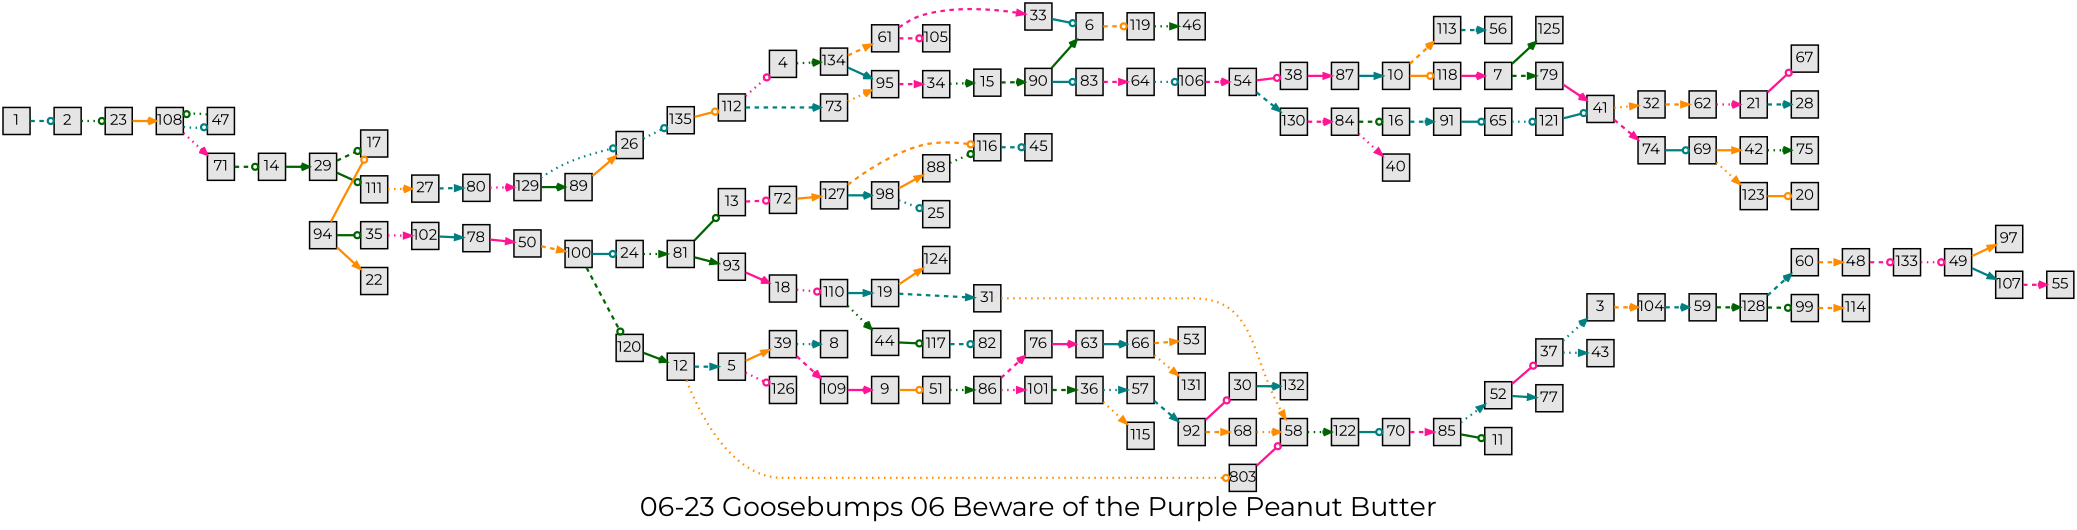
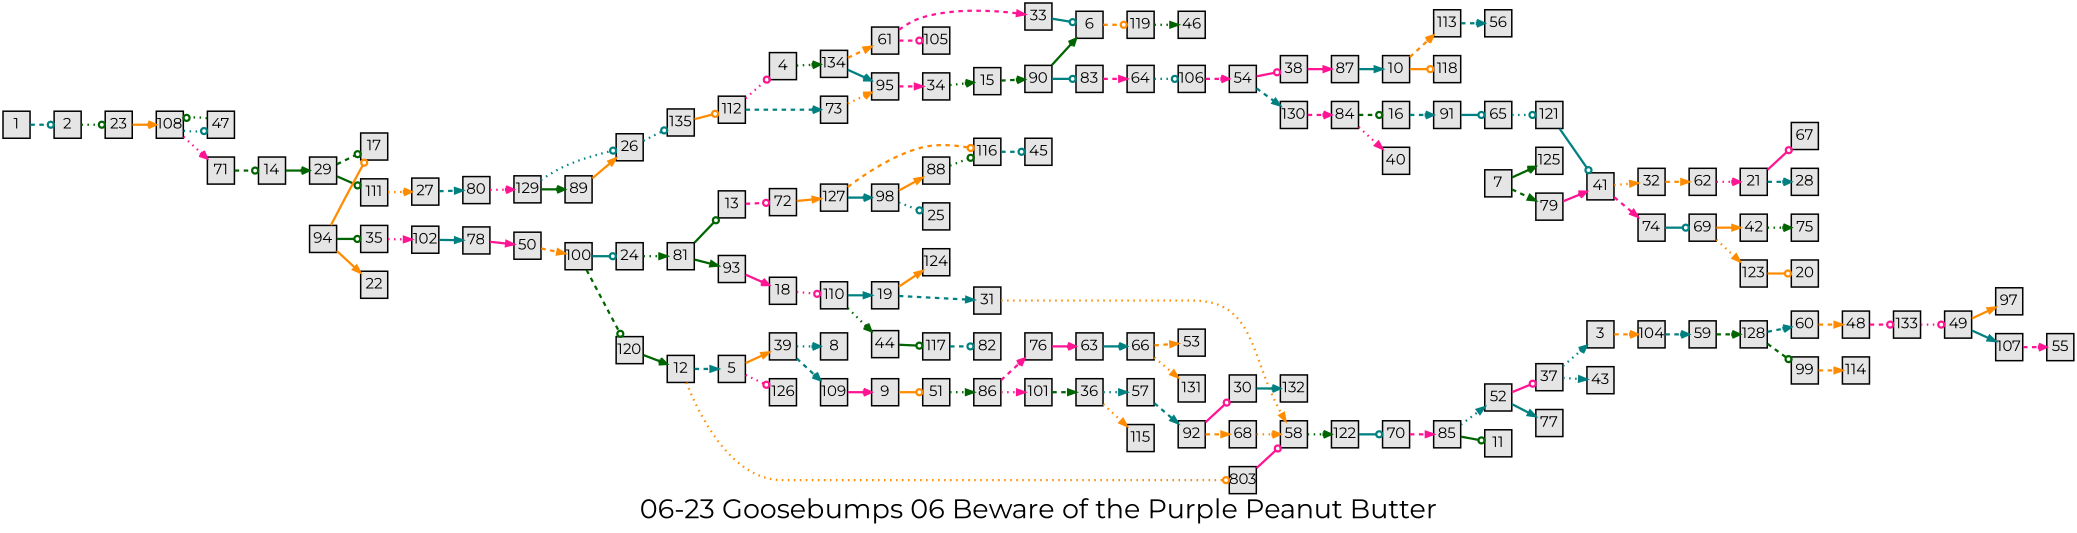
edge "118" -> "7": removed
edge "39" -> "109": color deeppink -> teal
